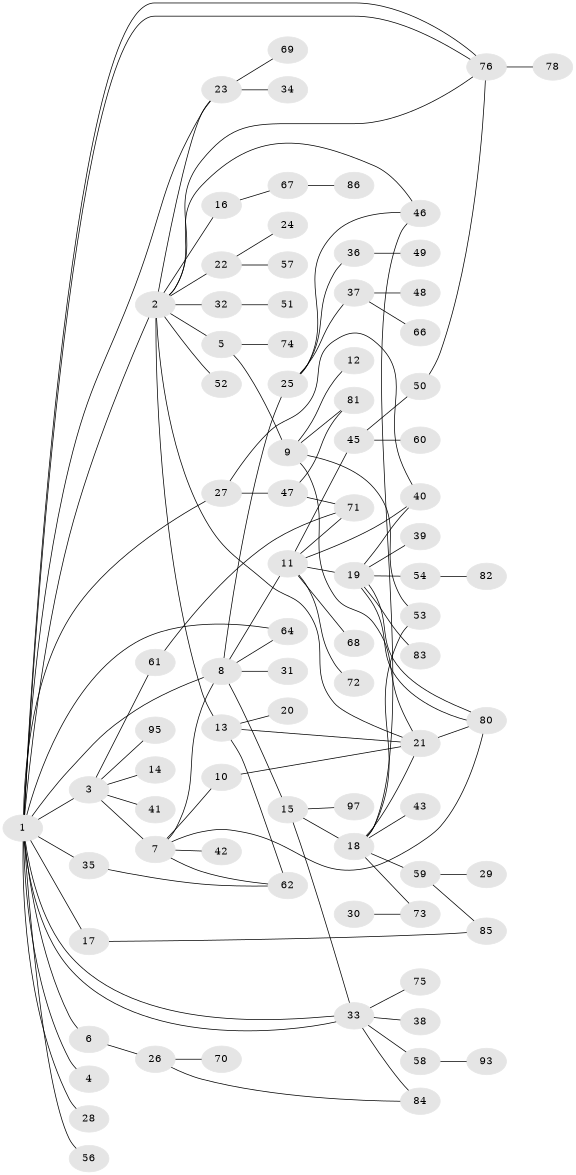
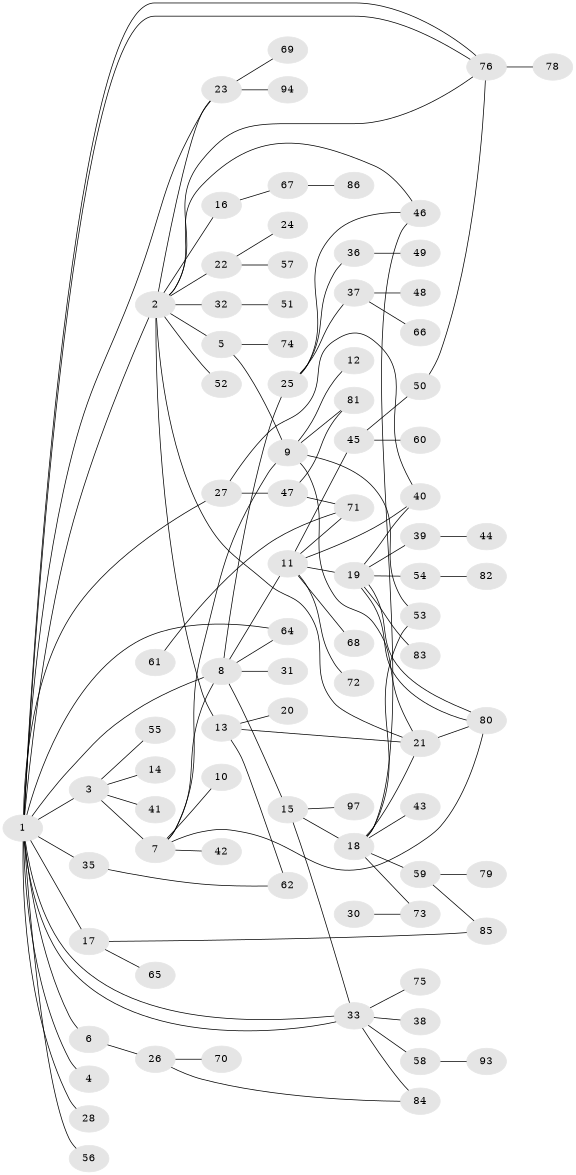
node "34": label "34" -> "94"
node "44": added
edge "61" -- "3": removed
node "95": label "95" -> "55"
edge "21" -- "10": removed
node "29": label "29" -> "79"
edge "7" -- "62": now "7" -- "9"
node "65": added
